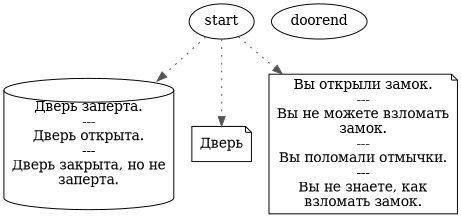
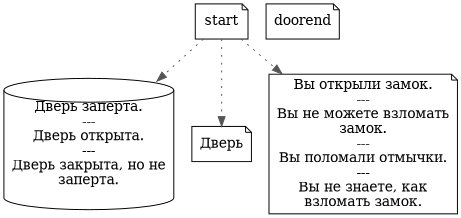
node "start": shape ellipse -> note
node "doorend": shape ellipse -> note
